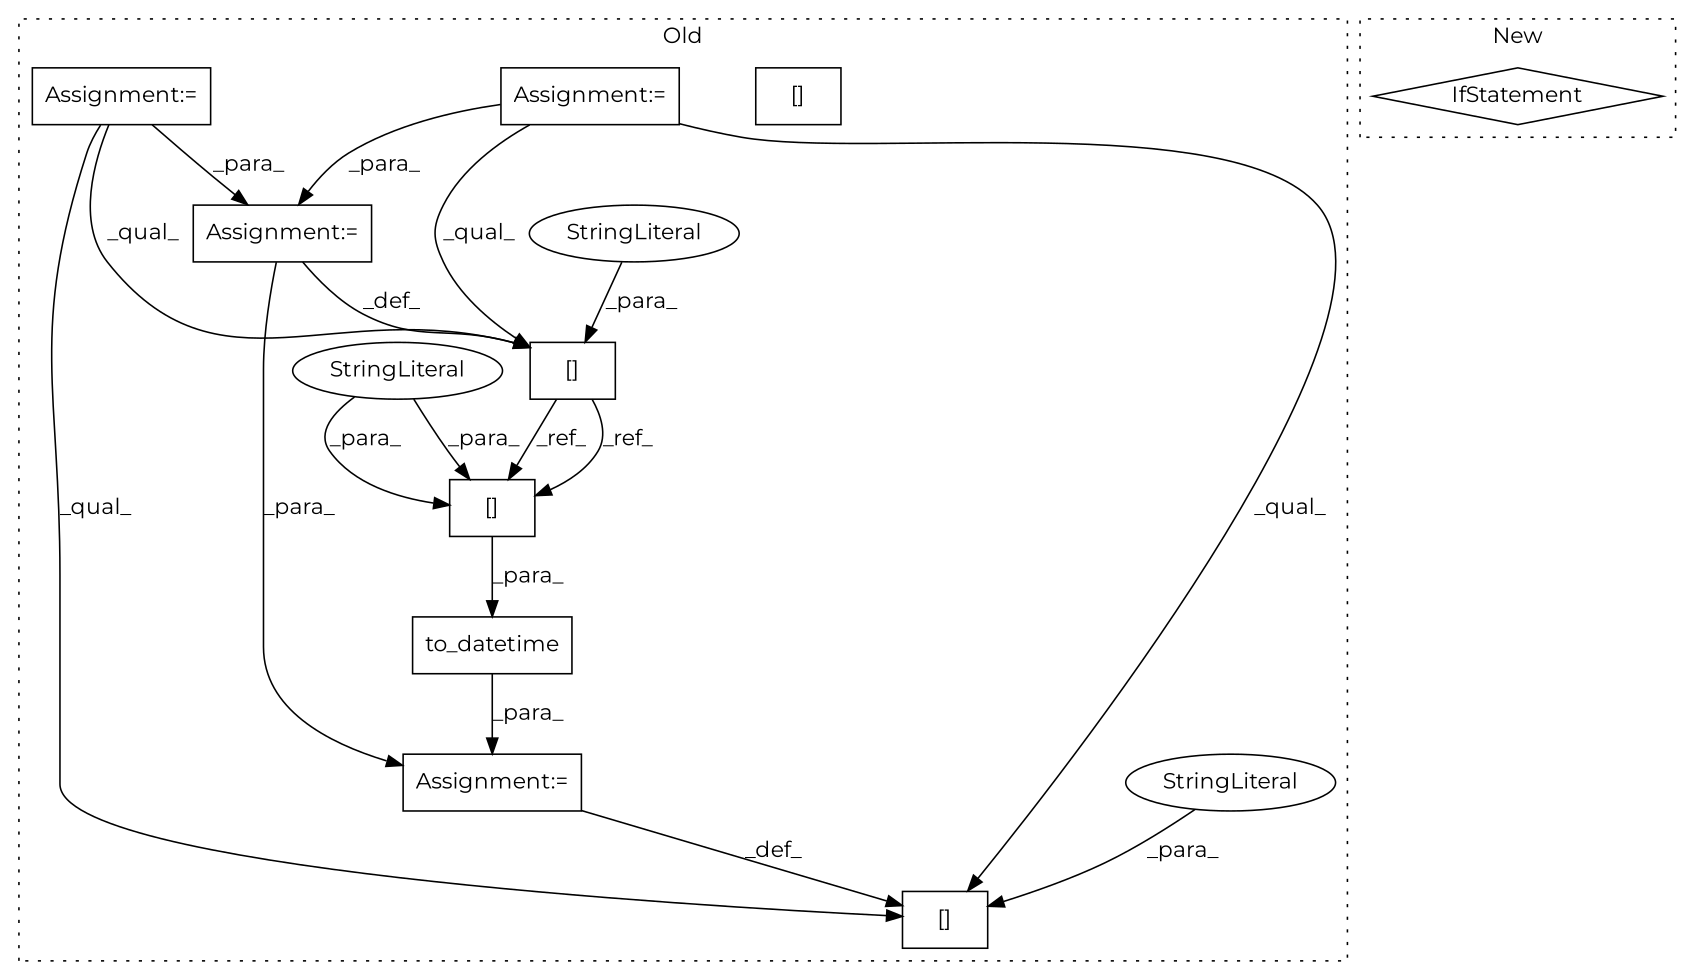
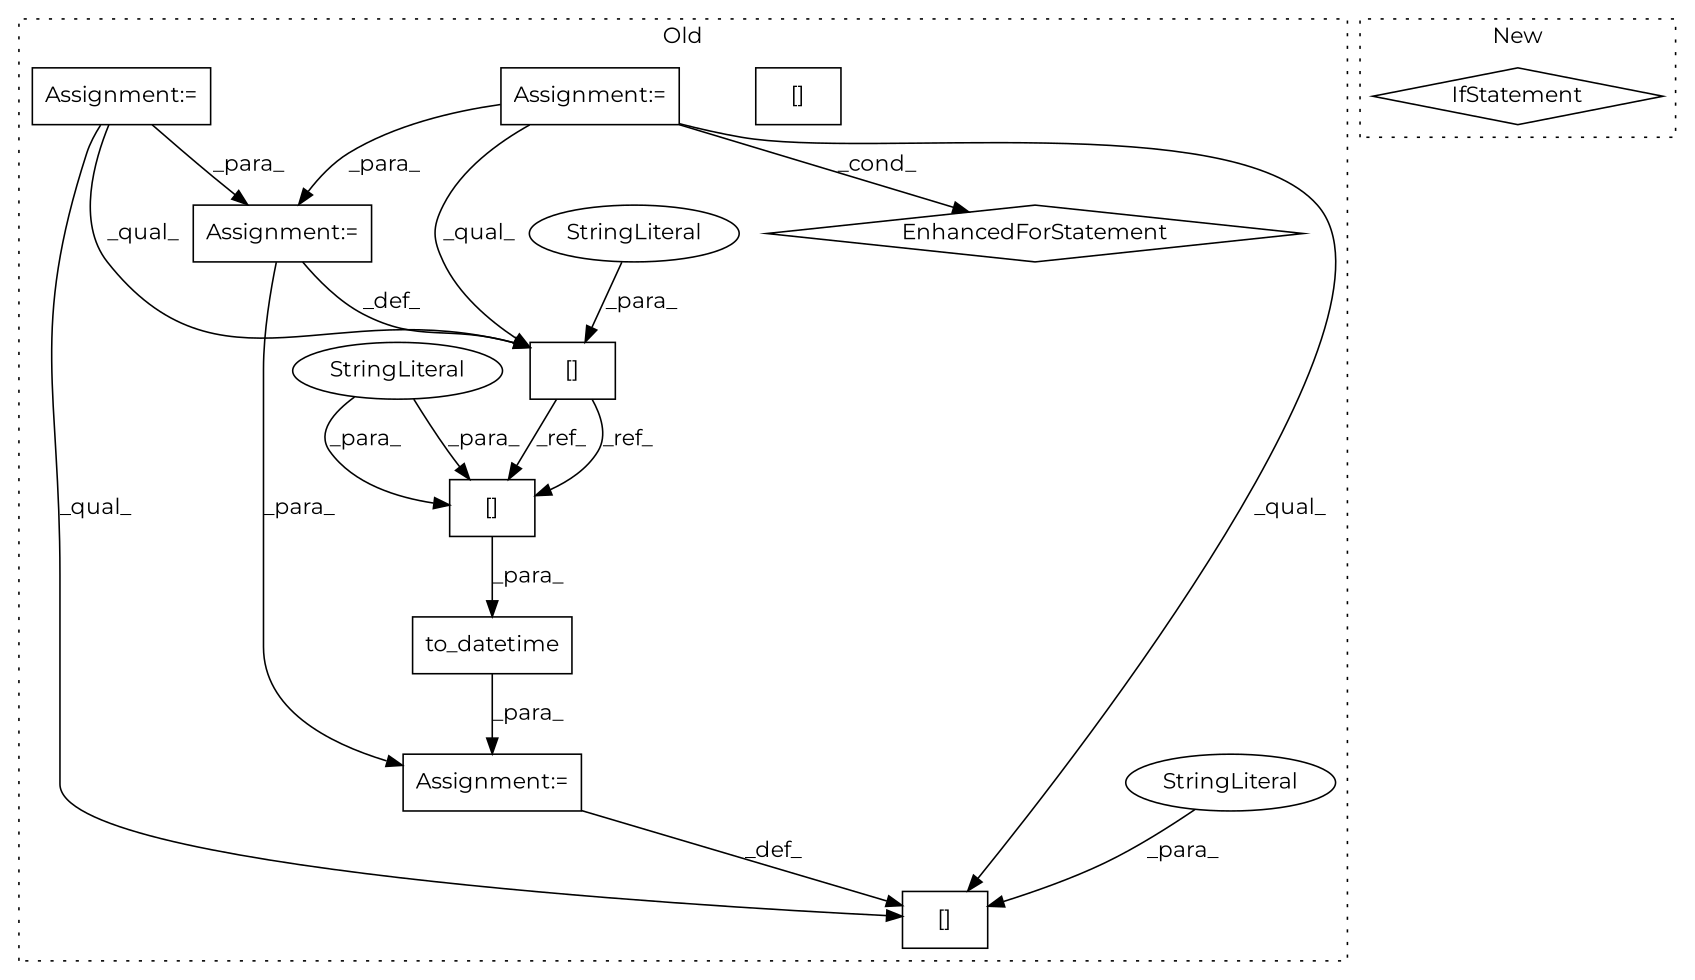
node "EnhancedForStatement": added
